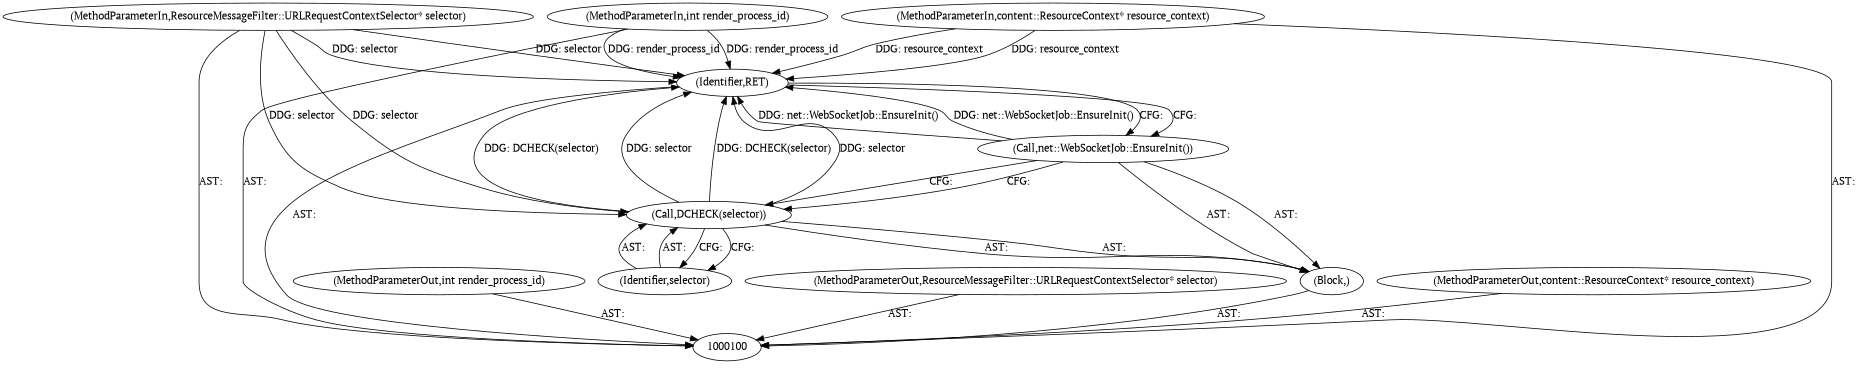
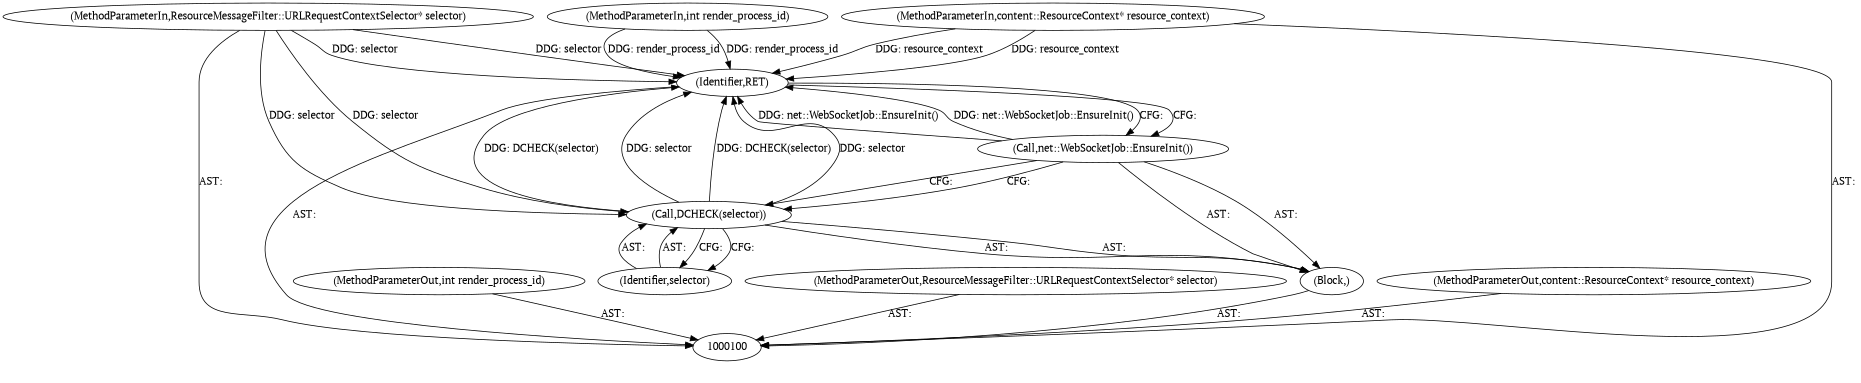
edge "(MethodParameterIn,int render_process_id)" -> "1000100": removed, label "AST:"
